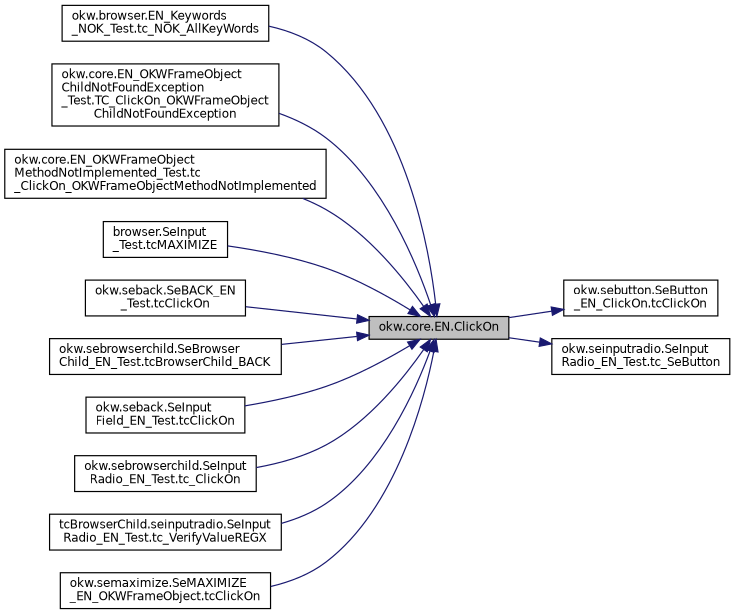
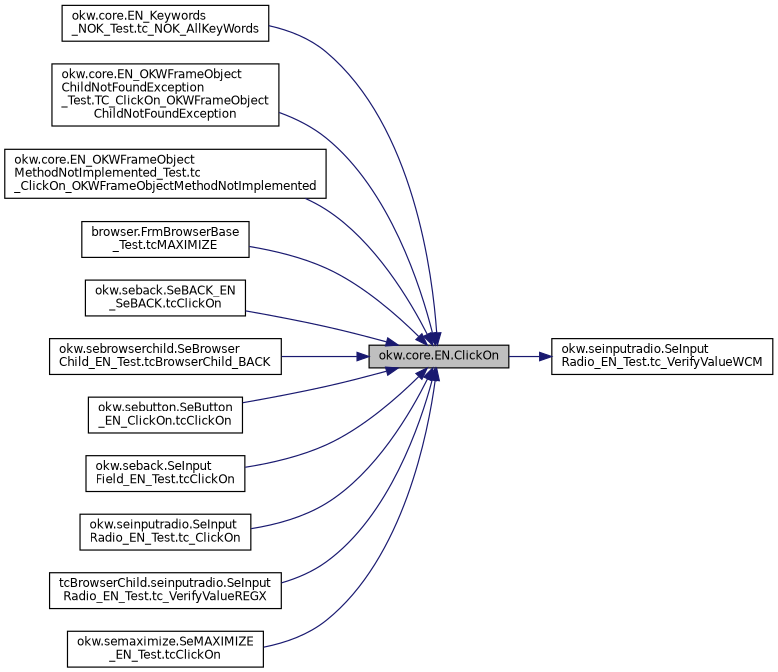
node "okw.browser.EN_Keywords _NOK_Test.tc_NOK_AllKeyWords": label "okw.browser.EN_Keywords _NOK_Test.tc_NOK_AllKeyWords" -> "okw.core.EN_Keywords _NOK_Test.tc_NOK_AllKeyWords"
node "browser.SeInput _Test.tcMAXIMIZE": label "browser.SeInput _Test.tcMAXIMIZE" -> "browser.FrmBrowserBase _Test.tcMAXIMIZE"
node "okw.seback.SeBACK_EN _Test.tcClickOn": label "okw.seback.SeBACK_EN _Test.tcClickOn" -> "okw.seback.SeBACK_EN _SeBACK.tcClickOn"
edge "okw.core.EN.ClickOn" -> "okw.sebutton.SeButton _EN_ClickOn.tcClickOn": reversed
node "okw.seinputradio.SeInput Radio_EN_Test.tc_SeButton": label "okw.seinputradio.SeInput Radio_EN_Test.tc_SeButton" -> "okw.seinputradio.SeInput Radio_EN_Test.tc_VerifyValueWCM"
node "okw.sebrowserchild.SeInput Radio_EN_Test.tc_ClickOn": label "okw.sebrowserchild.SeInput Radio_EN_Test.tc_ClickOn" -> "okw.seinputradio.SeInput Radio_EN_Test.tc_ClickOn"
node "okw.semaximize.SeMAXIMIZE _EN_OKWFrameObject.tcClickOn": label "okw.semaximize.SeMAXIMIZE _EN_OKWFrameObject.tcClickOn" -> "okw.semaximize.SeMAXIMIZE _EN_Test.tcClickOn"
